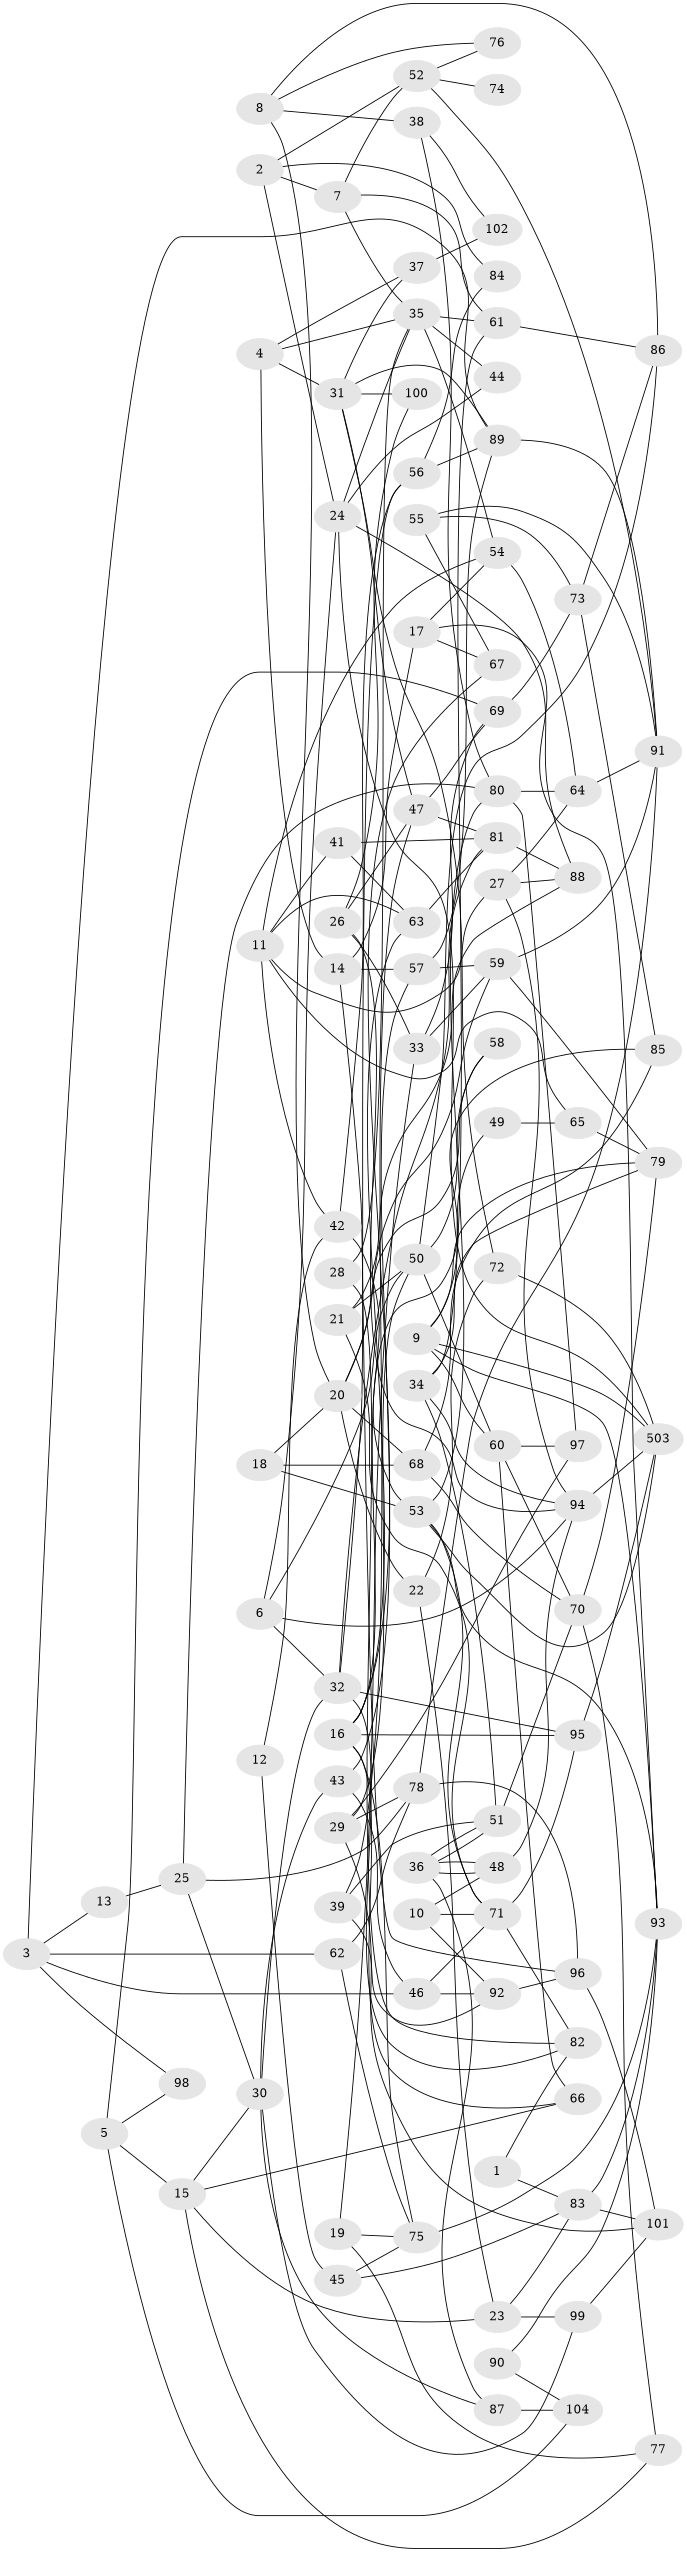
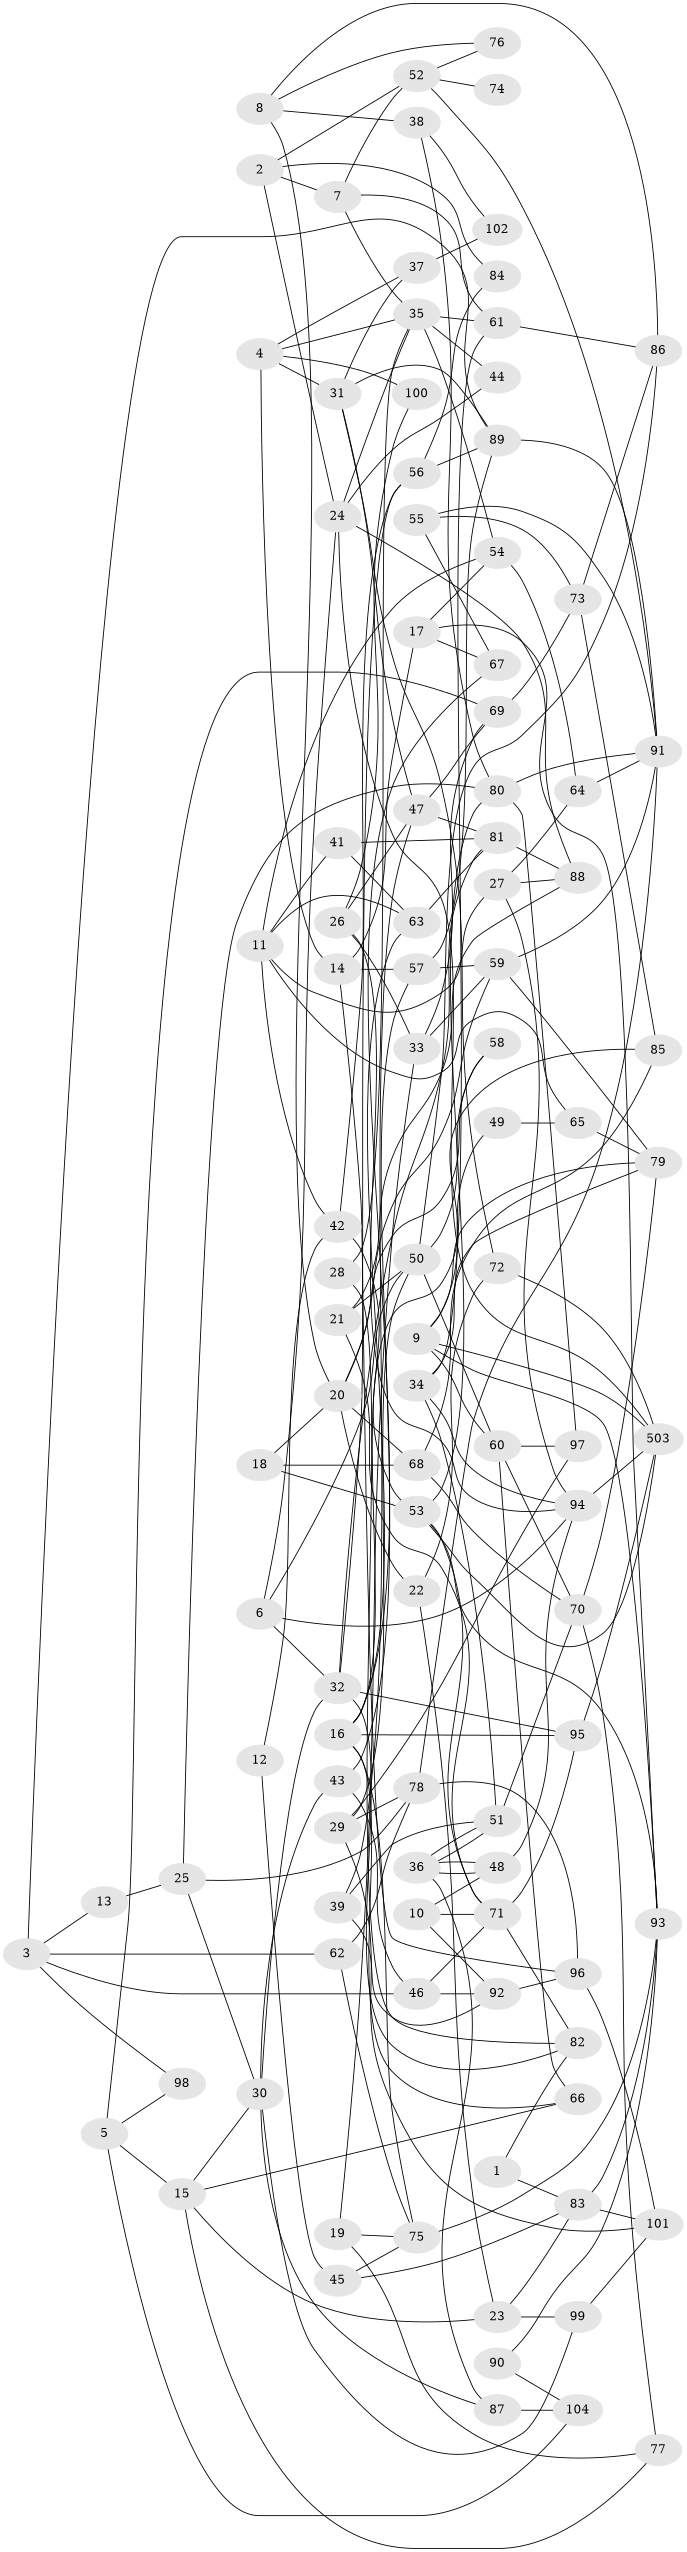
edge "31" -- "100": now "4" -- "100"
edge "80" -- "64": now "80" -- "91"
